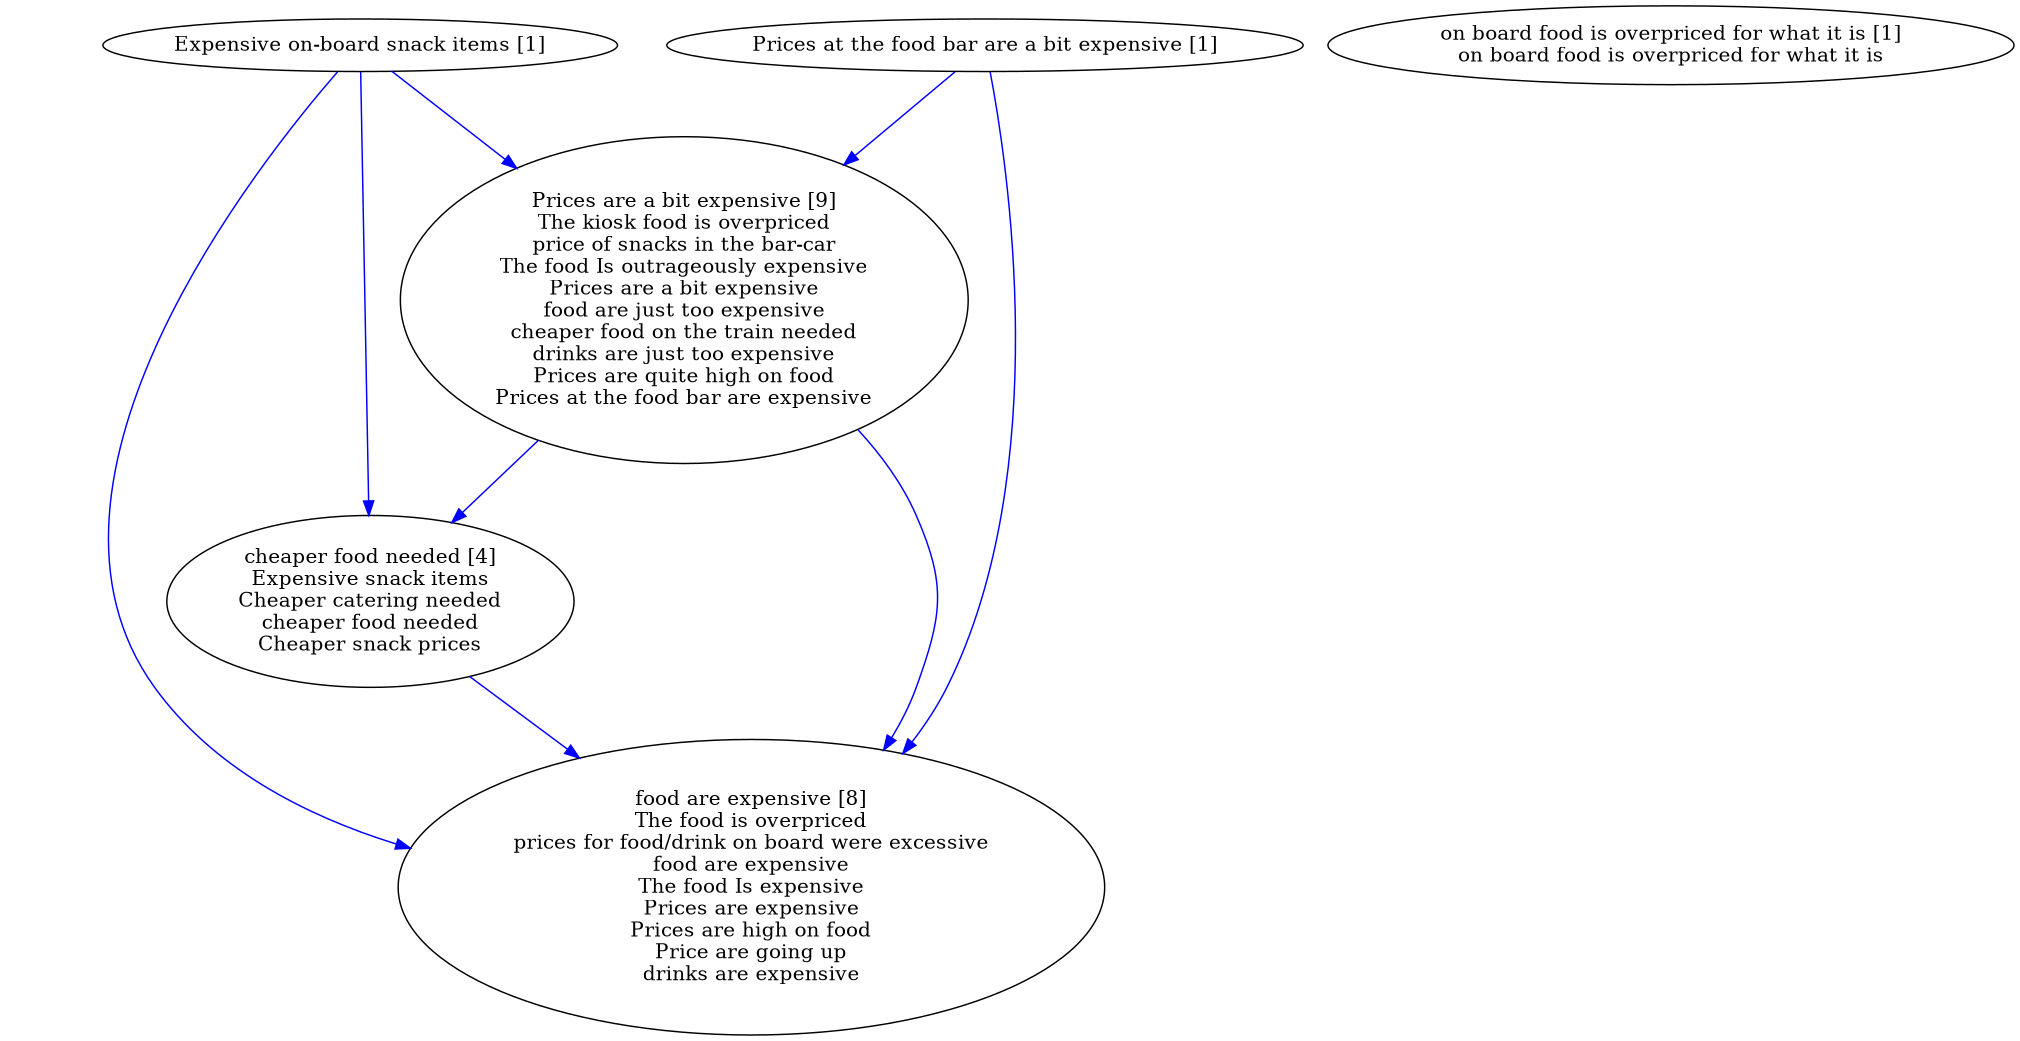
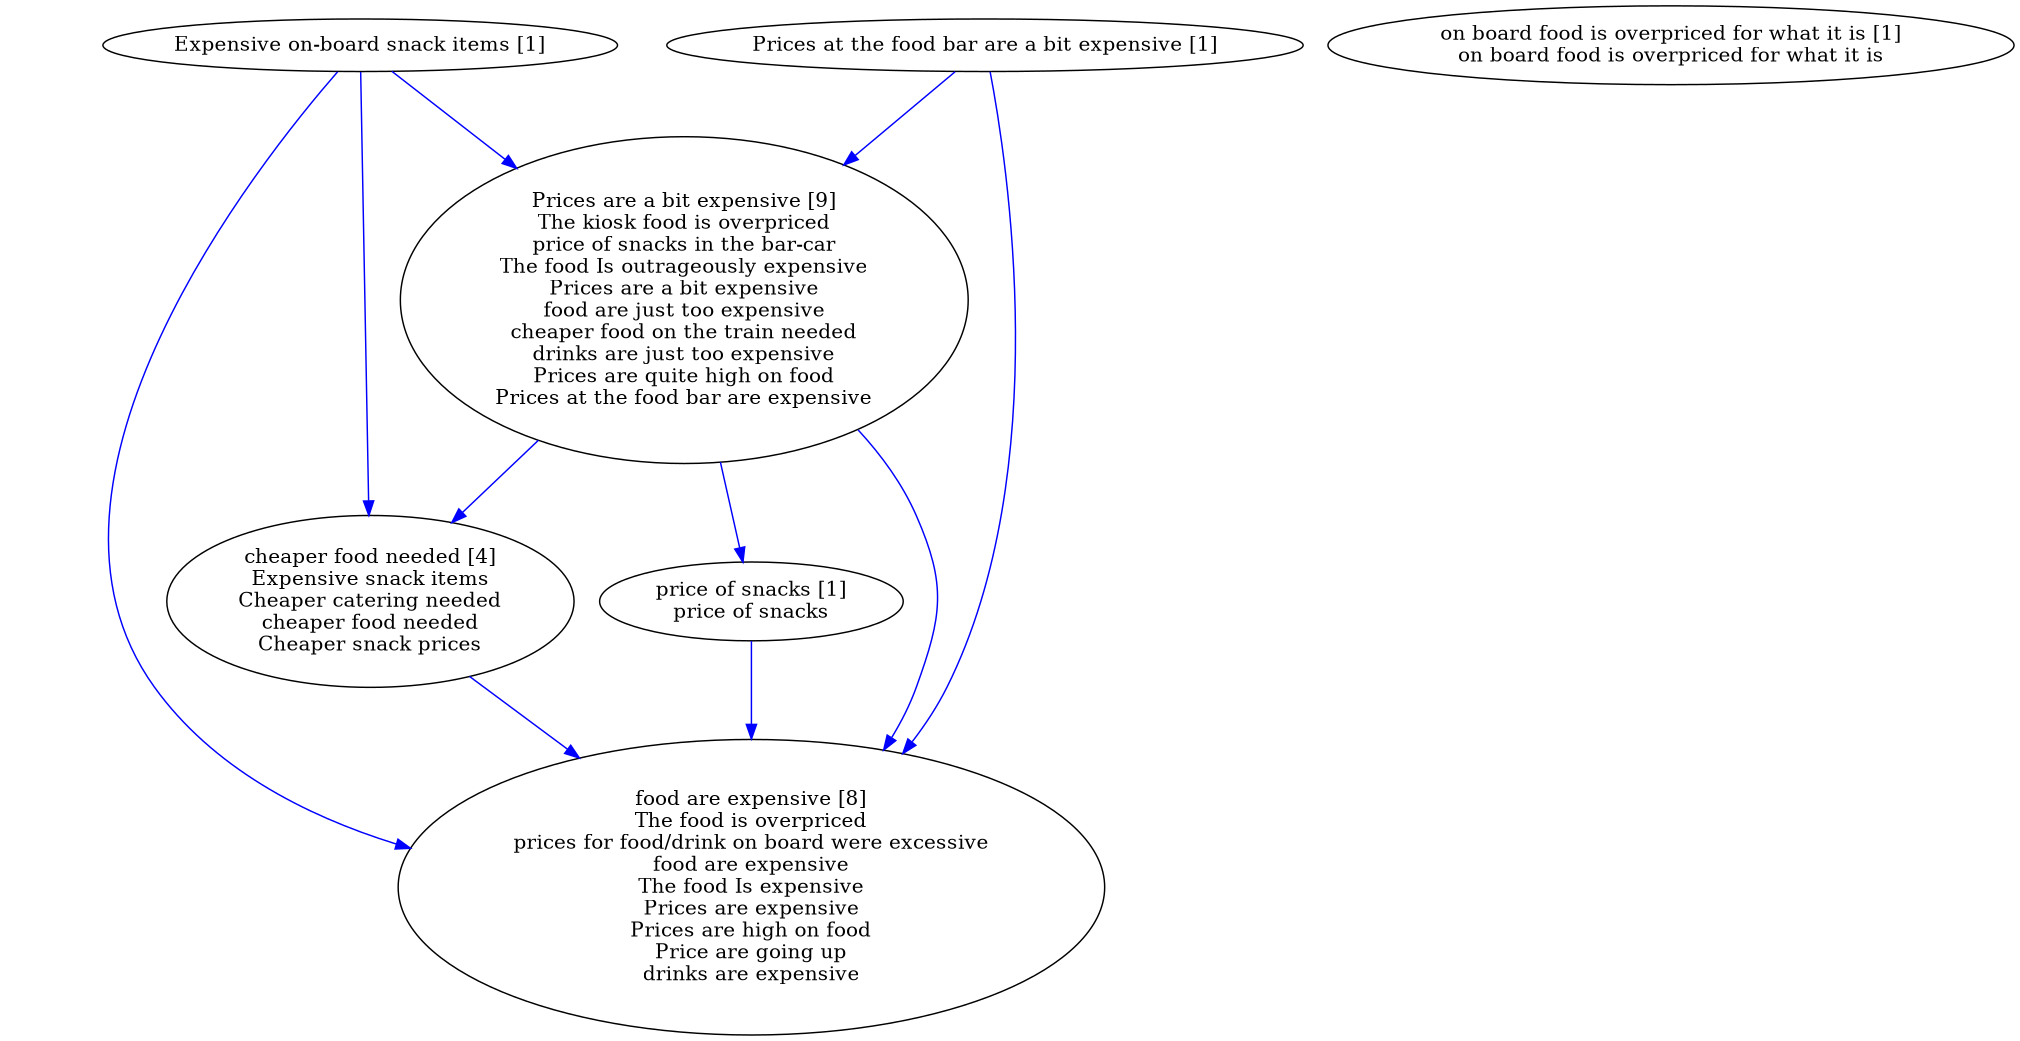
node "price of snacks [1] price of snacks": added
